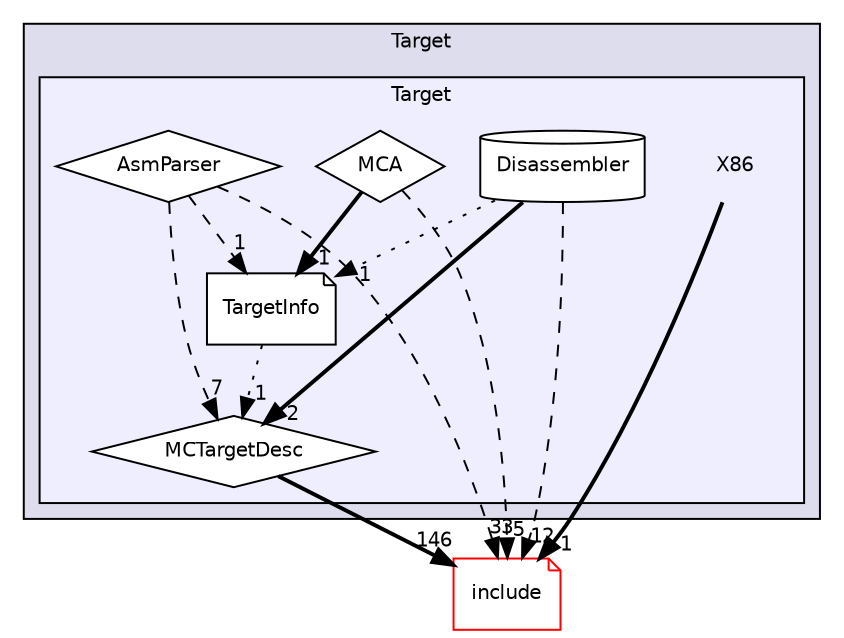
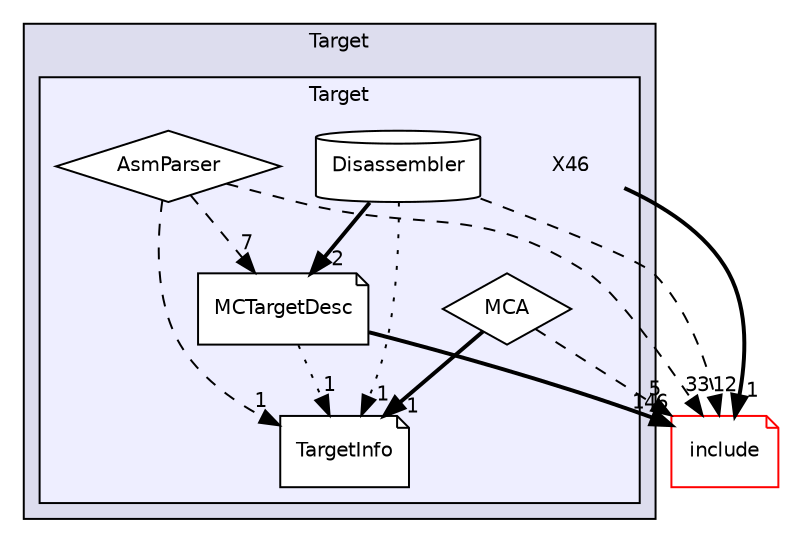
node "X86": label "X86" -> "X46"
edge "TargetInfo" -> "MCTargetDesc": reversed
node "MCTargetDesc": shape diamond -> note
